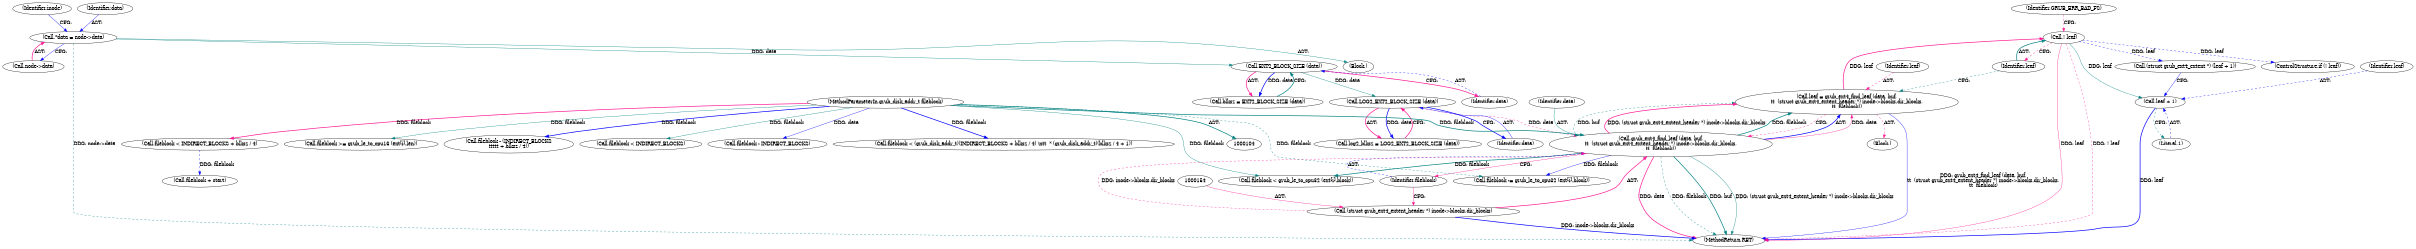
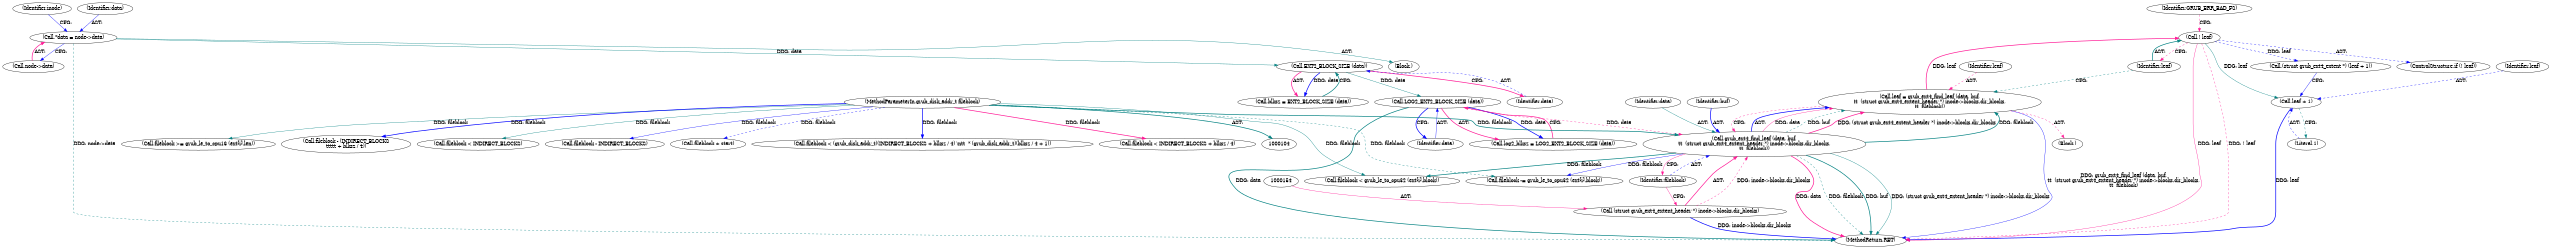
edge "(Call,! leaf)" -> "(ControlStructure,if (! leaf))": label "DDG: leaf" -> "AST: "
node "(Identifier,buf)": added
edge "(MethodParameterIn,grub_disk_addr_t fileblock)" -> "(Call,fileblock - INDIRECT_BLOCKS)": label "DDG: data" -> "DDG: fileblock"
edge "(Call,fileblock < INDIRECT_BLOCKS + blksz / 4)" -> "(Call,fileblock + start)": now "(MethodParameterIn,grub_disk_addr_t fileblock)" -> "(Call,fileblock + start)"
edge "(Call,LOG2_EXT2_BLOCK_SIZE (data))" -> "(MethodReturn,RET)": added, label "DDG: data"
